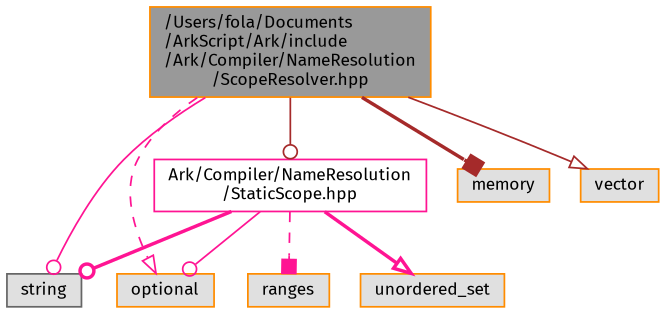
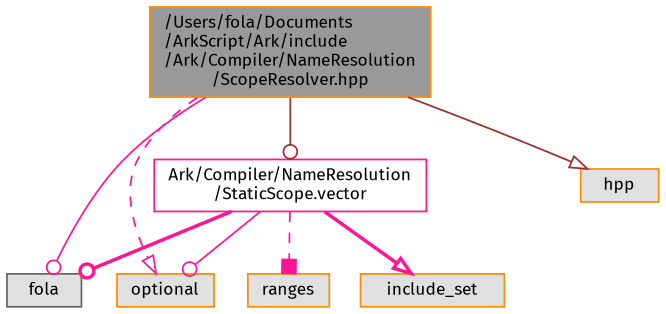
node "Ark/Compiler/NameResolution /StaticScope.hpp": label "Ark/Compiler/NameResolution /StaticScope.hpp" -> "Ark/Compiler/NameResolution /StaticScope.vector"
node "memory": removed
node "vector": label "vector" -> "hpp"
node "string": label "string" -> "fola"
node "unordered_set": label "unordered_set" -> "include_set"
